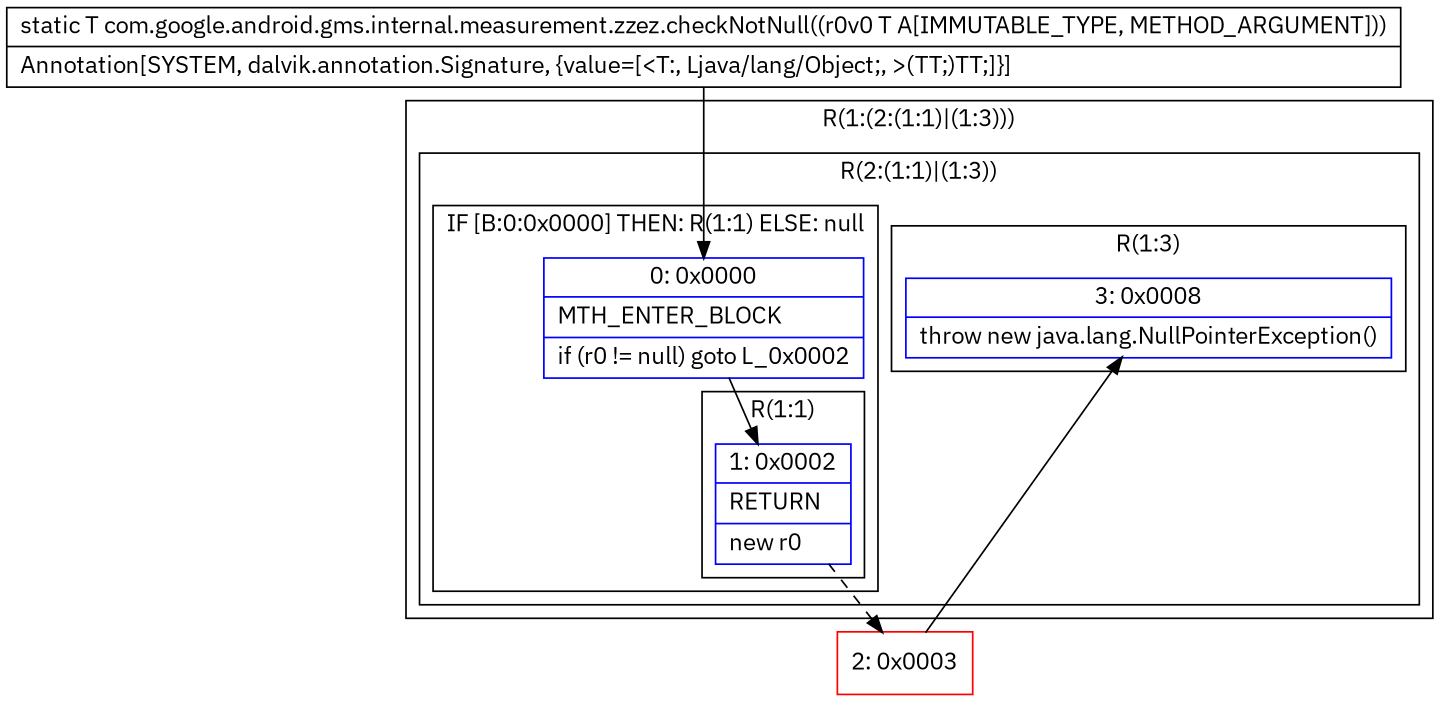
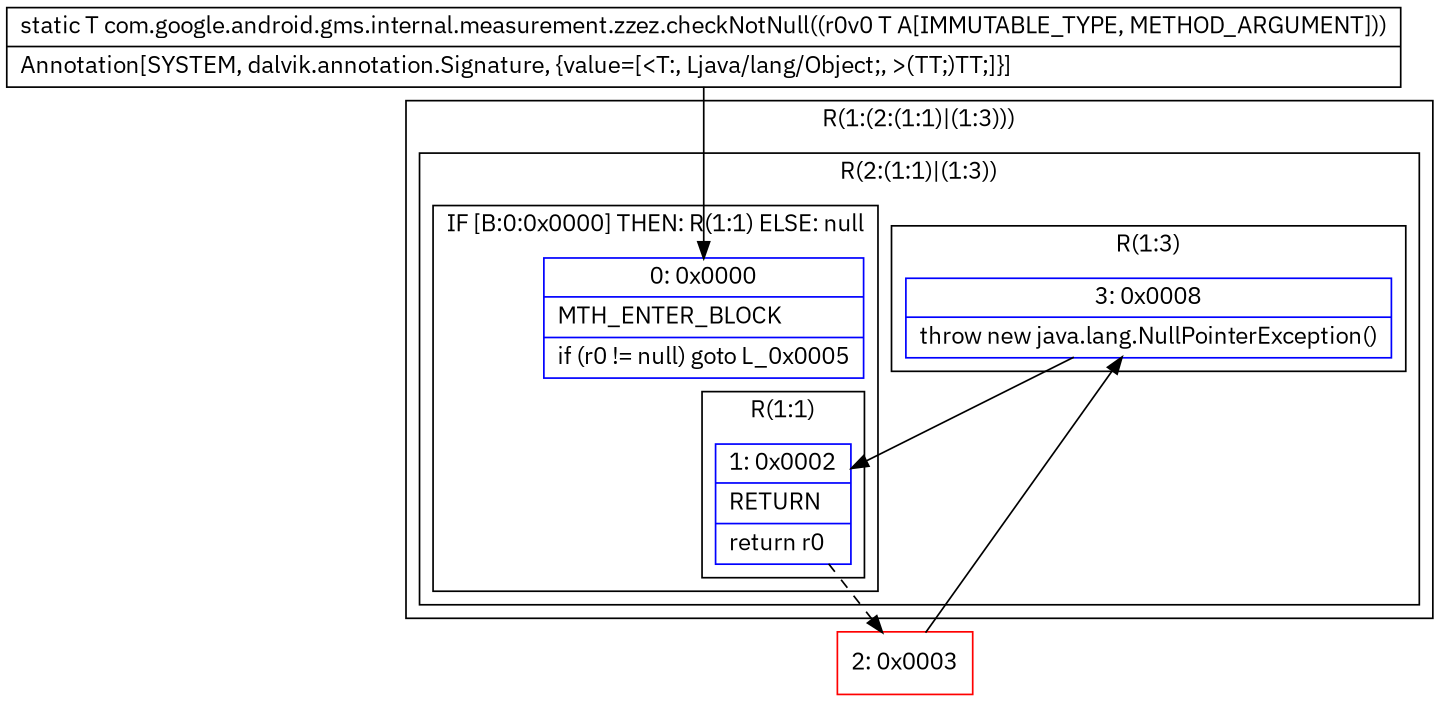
node "0: 0x0000": text "if (r0 != null) goto L_0x0002" -> "if (r0 != null) goto L_0x0005"
edge "0: 0x0000" -> "1: 0x0002": now "3: 0x0008" -> "1: 0x0002"
node "1: 0x0002": text "new r0" -> "return r0"
